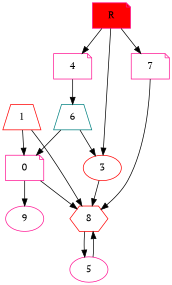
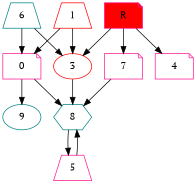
edge "4" -> "6": removed
edge "1" -> "8": now "1" -> "3"
node "9": color deeppink -> teal
node "8": color red -> teal
node "5": shape ellipse -> trapezium
